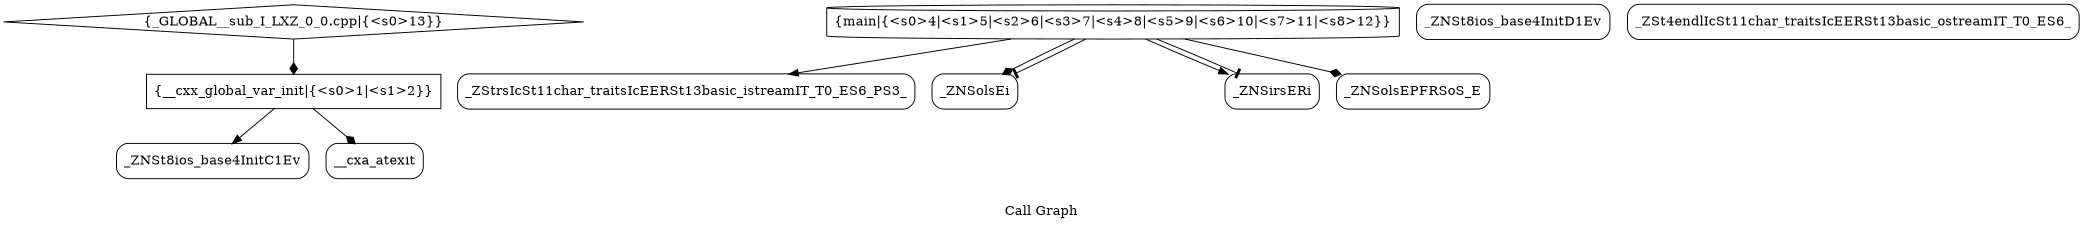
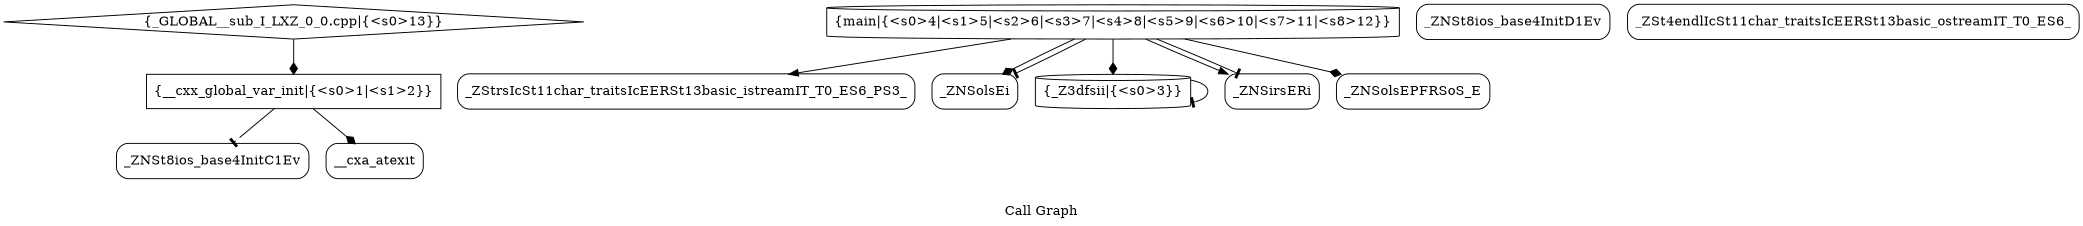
node "{_Z3dfsii|{<s0>3}}": added
edge "{__cxx_global_var_init|{<s0>1|<s1>2}}" -> "_ZNSt8ios_base4InitC1Ev": arrowhead normal -> tee
